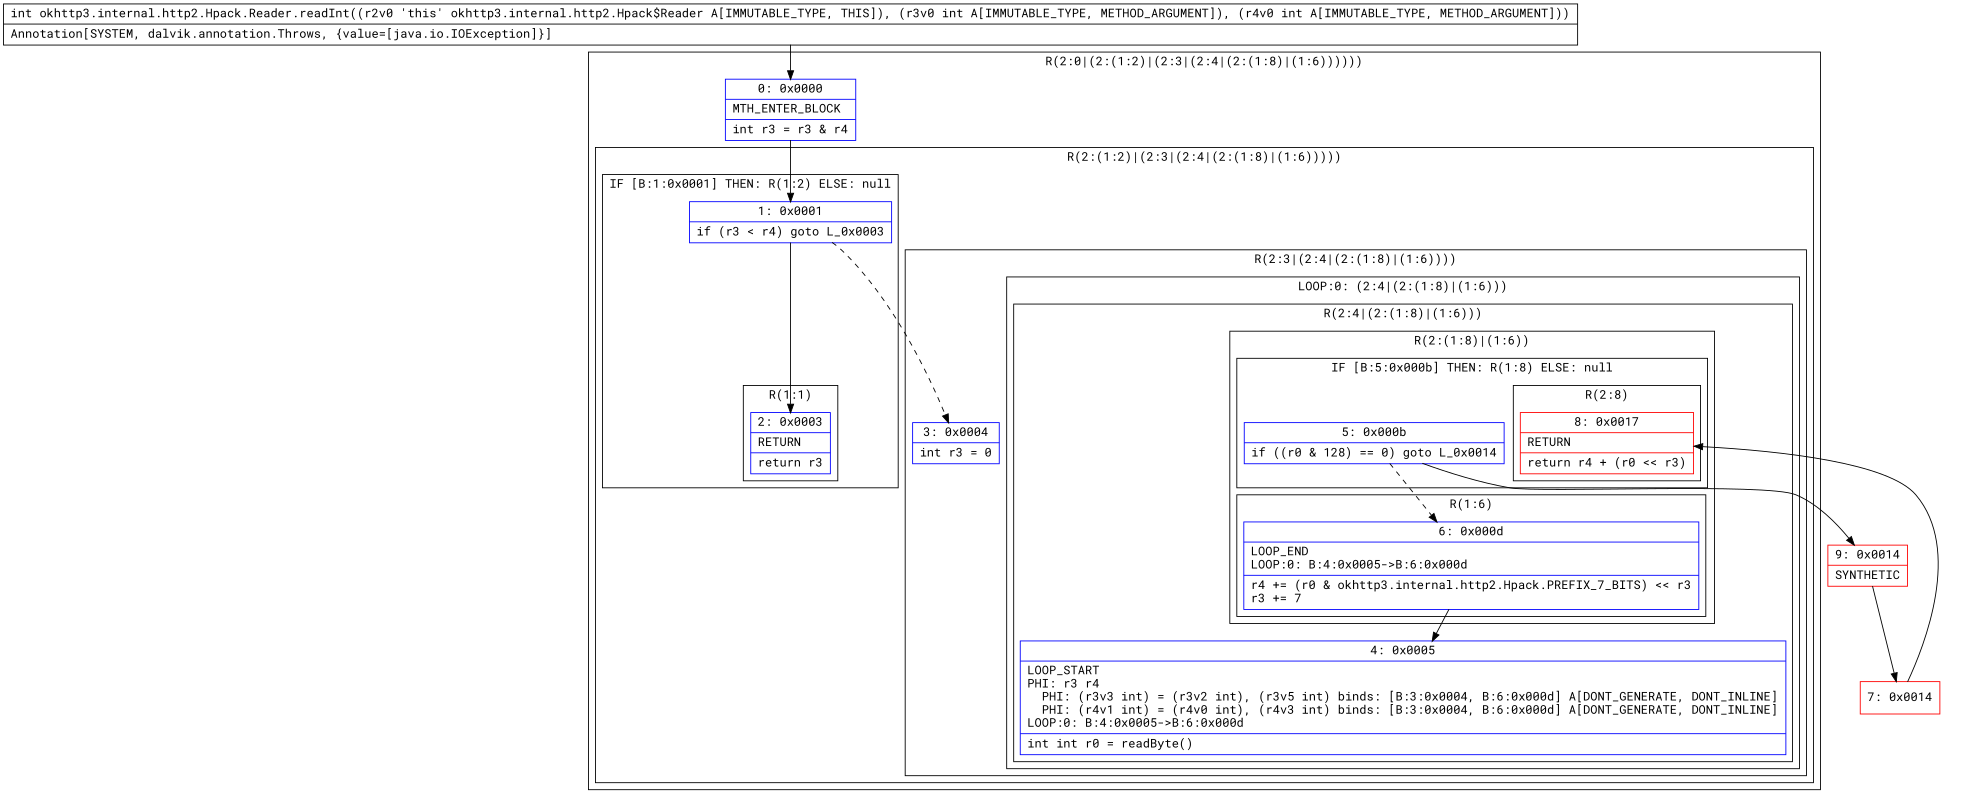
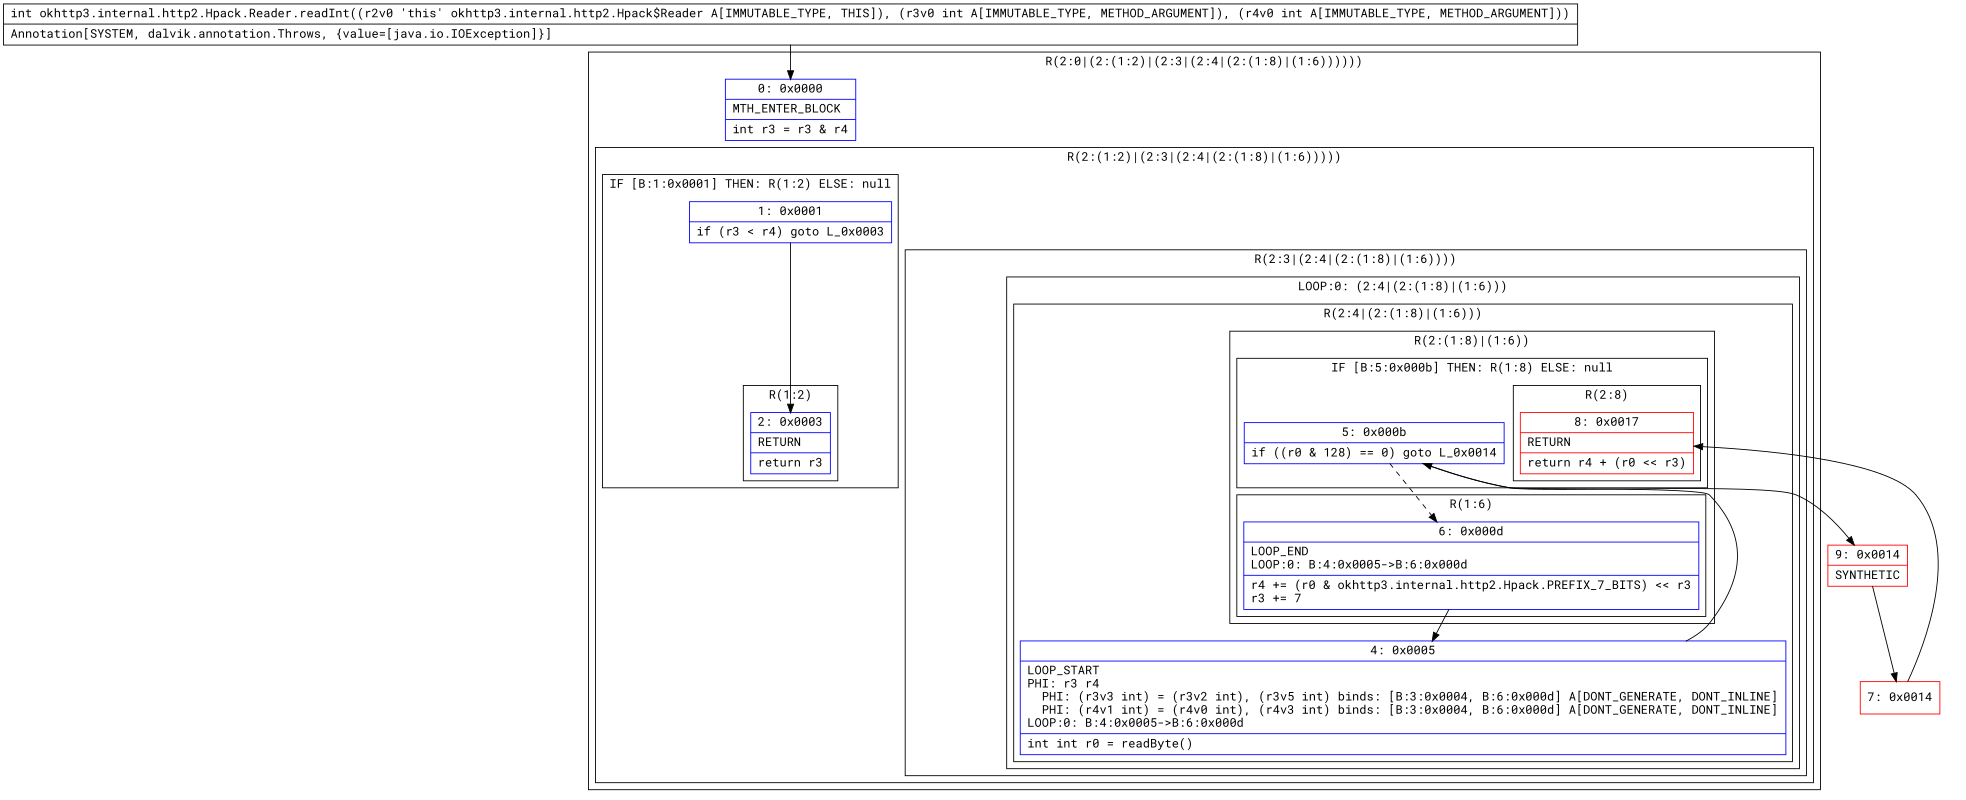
edge "0: 0x0000" -> "1: 0x0001": removed
cluster "R(1:1)": label "R(1:1)" -> "R(1:2)"
node "3: 0x0004": removed
edge "4: 0x0005" -> "5: 0x000b": added
